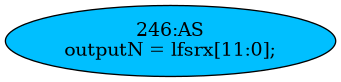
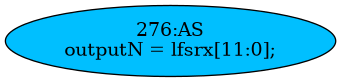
node "246:AS outputN = lfsrx[11:0];": label "246:AS outputN = lfsrx[11:0];" -> "276:AS outputN = lfsrx[11:0];"
